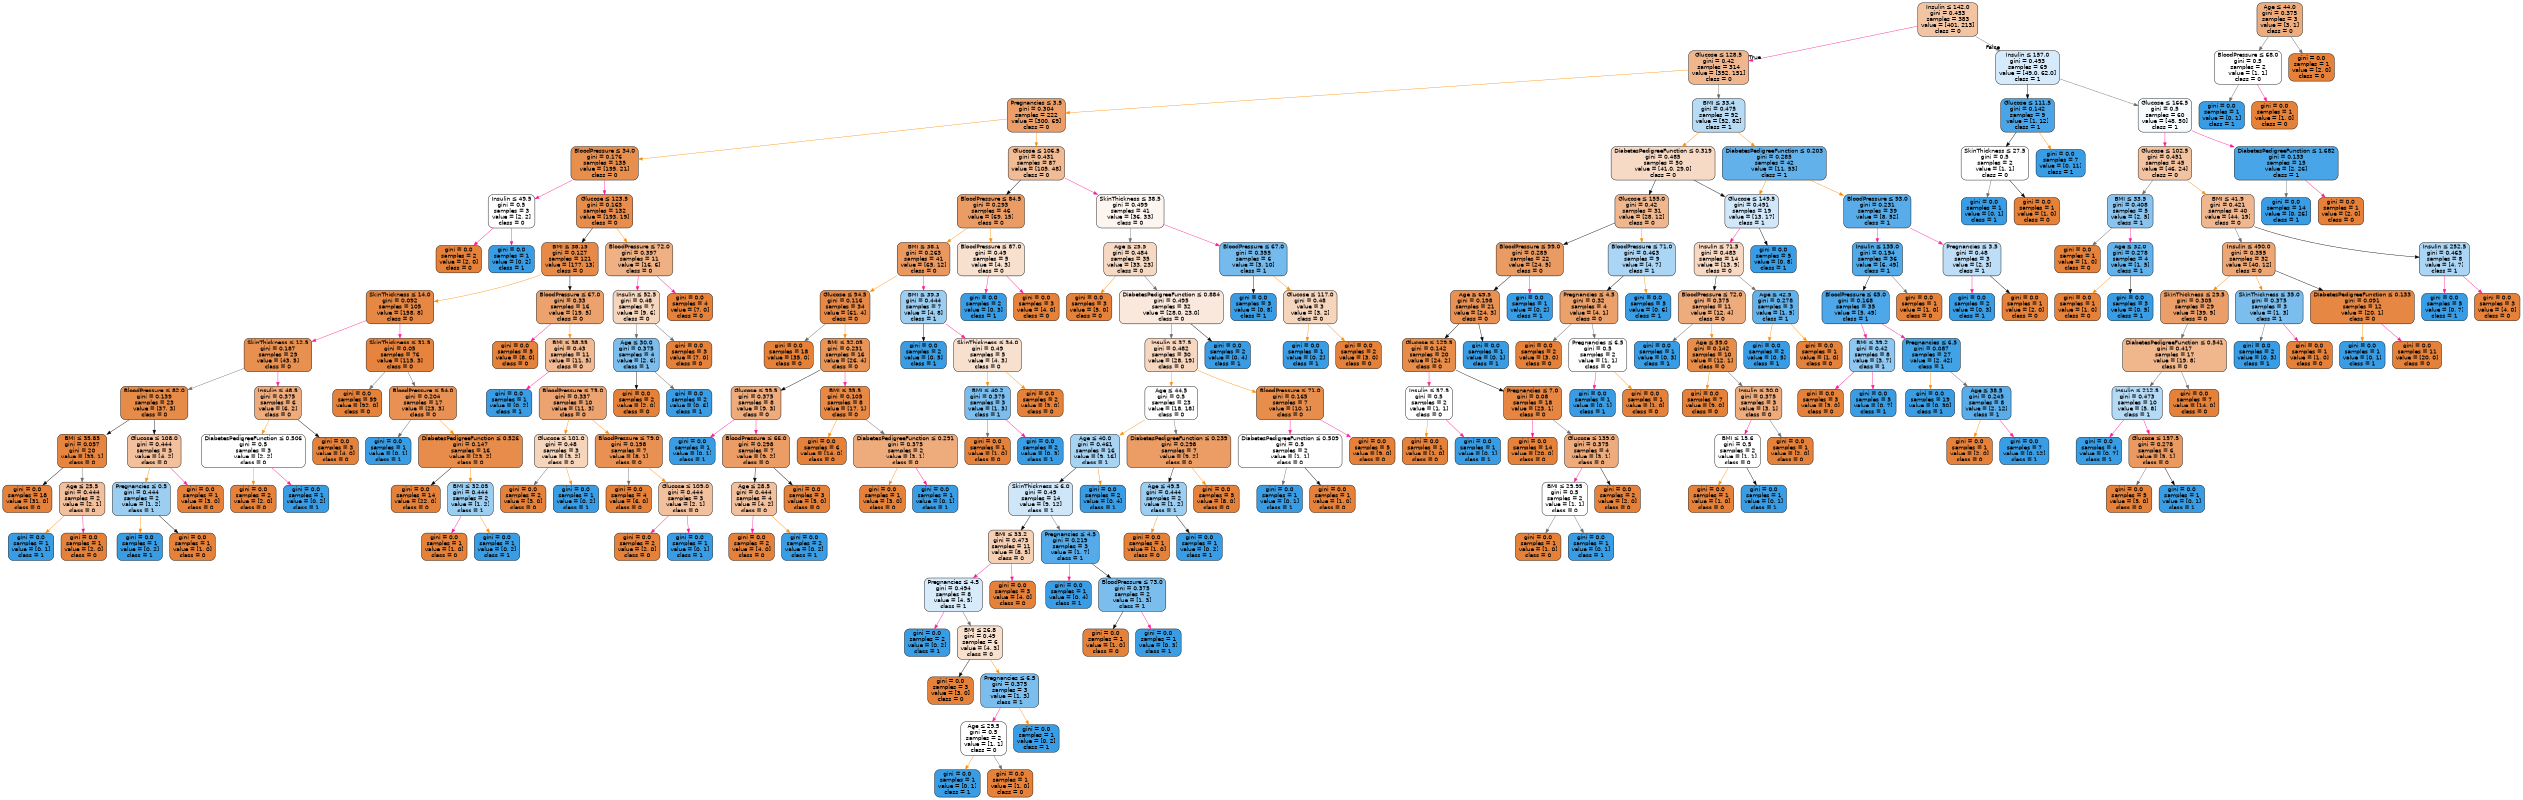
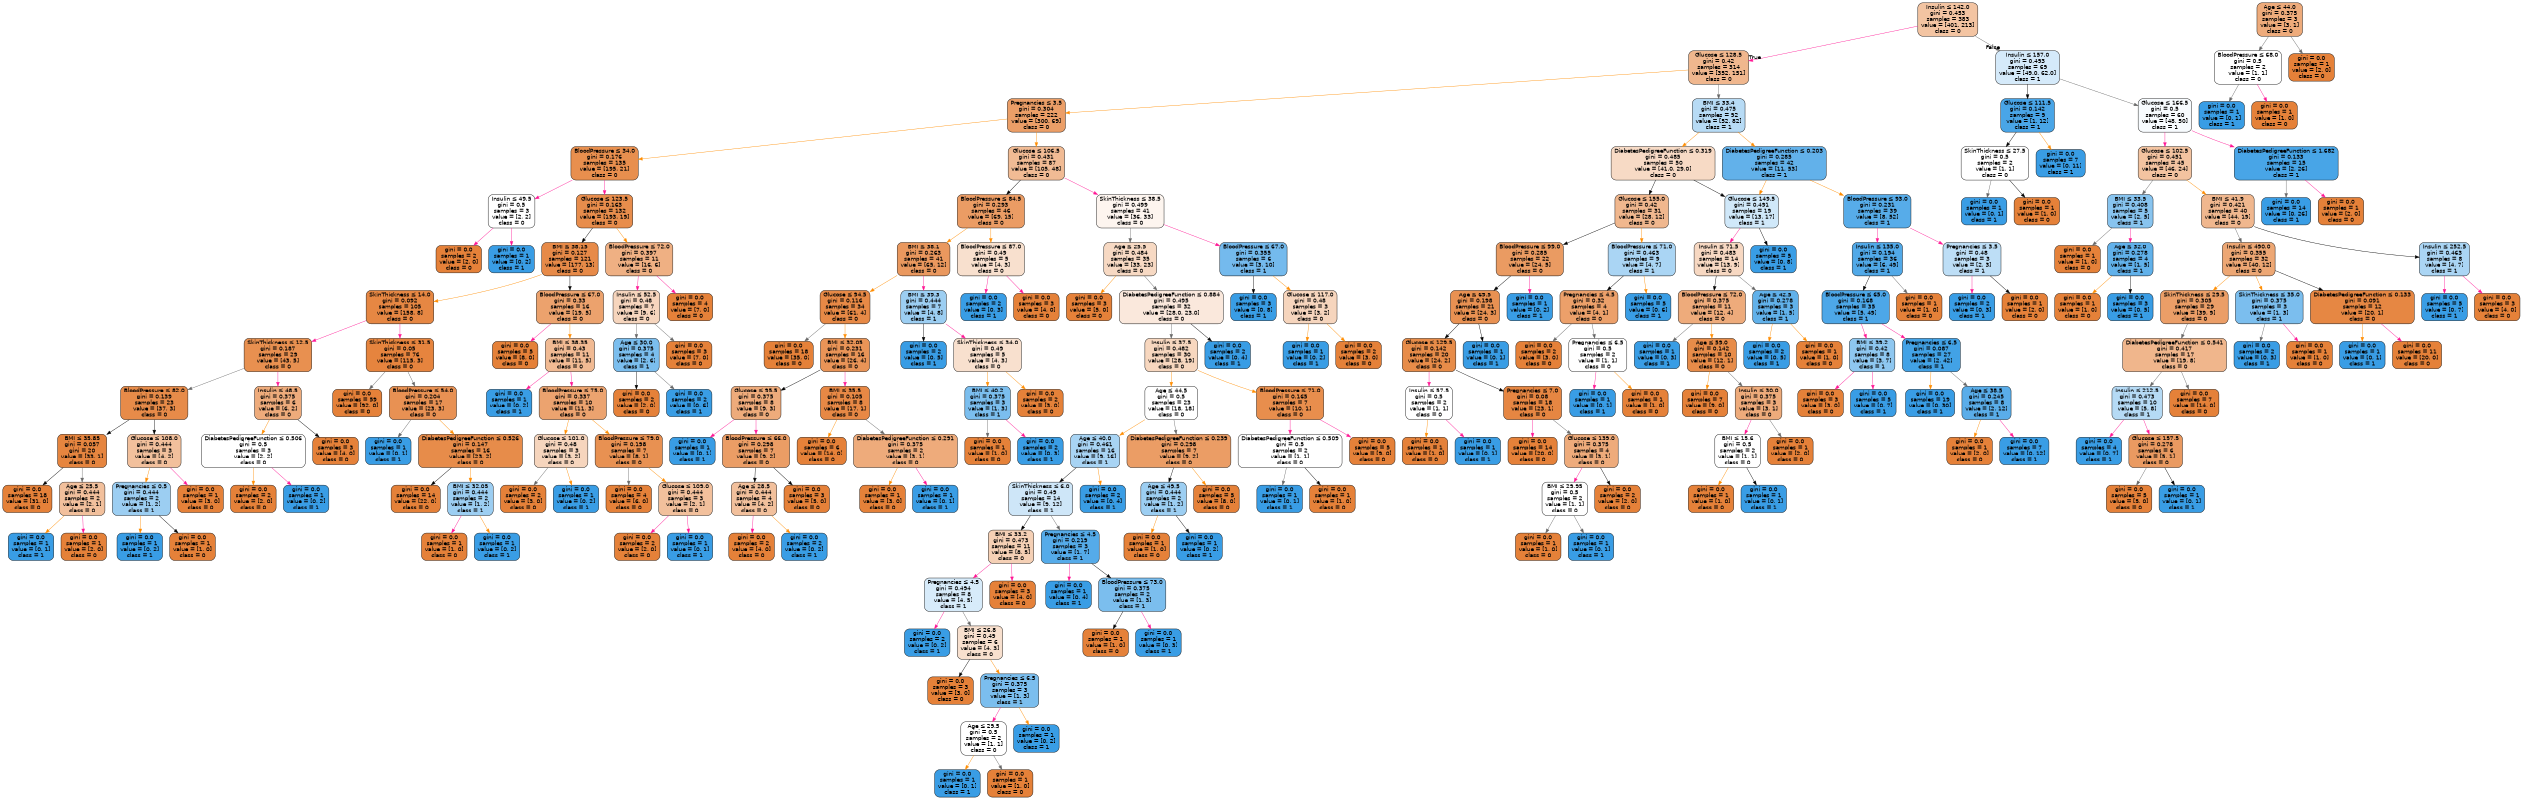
node "Glucose ≤ 117.0": text "value = 3" -> "samples = 3"
edge "BMI ≤ 38.35" -> "BloodPressure ≤ 75.0": added
